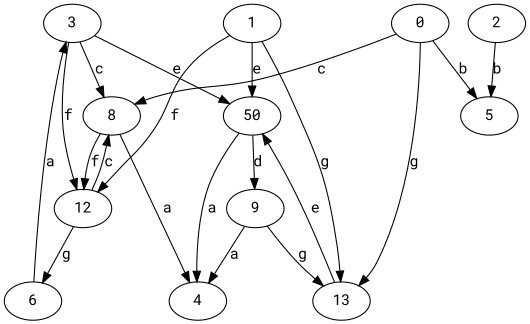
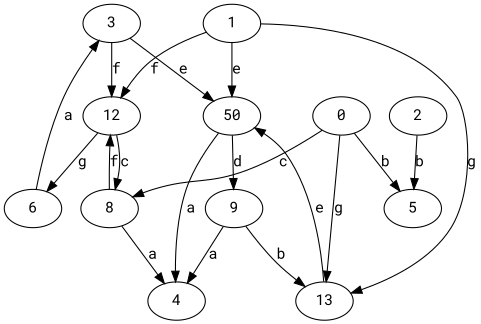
edge "3" -> "8": removed, label "c"
edge "9" -> "13": label "g" -> "b"
